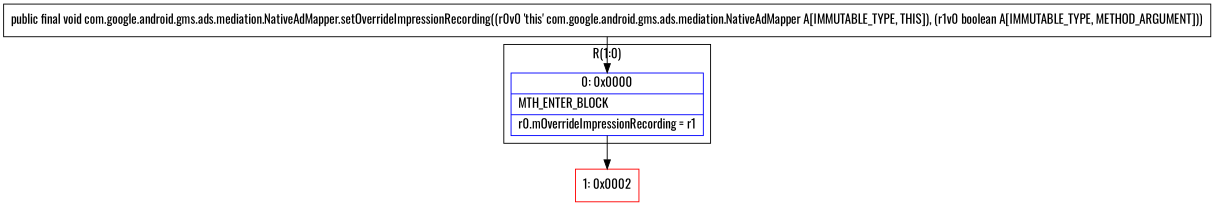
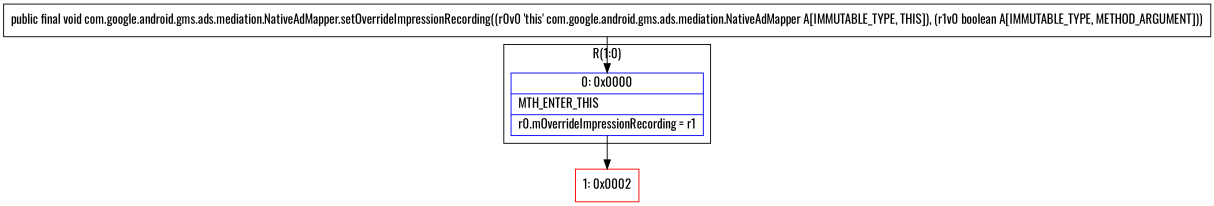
node "0: 0x0000": text "MTH_ENTER_BLOCK" -> "MTH_ENTER_THIS"
